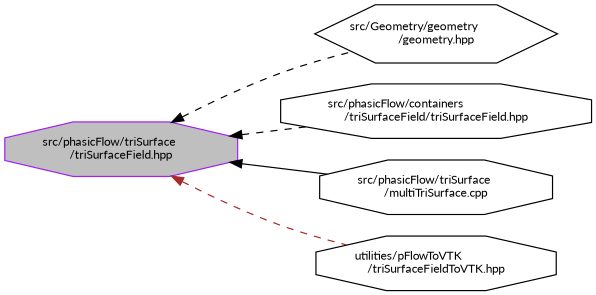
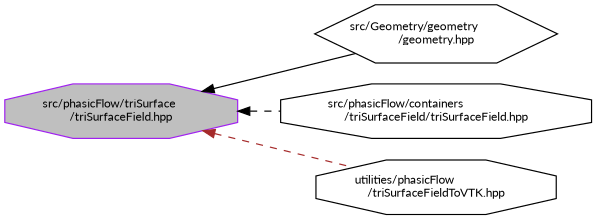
edge "src/Geometry/geometry /geometry.hpp" -> "src/phasicFlow/triSurface /triSurfaceField.hpp": style dashed -> solid
node "src/phasicFlow/triSurface /multiTriSurface.cpp": removed
node "utilities/pFlowToVTK /triSurfaceFieldToVTK.hpp": label "utilities/pFlowToVTK /triSurfaceFieldToVTK.hpp" -> "utilities/phasicFlow /triSurfaceFieldToVTK.hpp"
